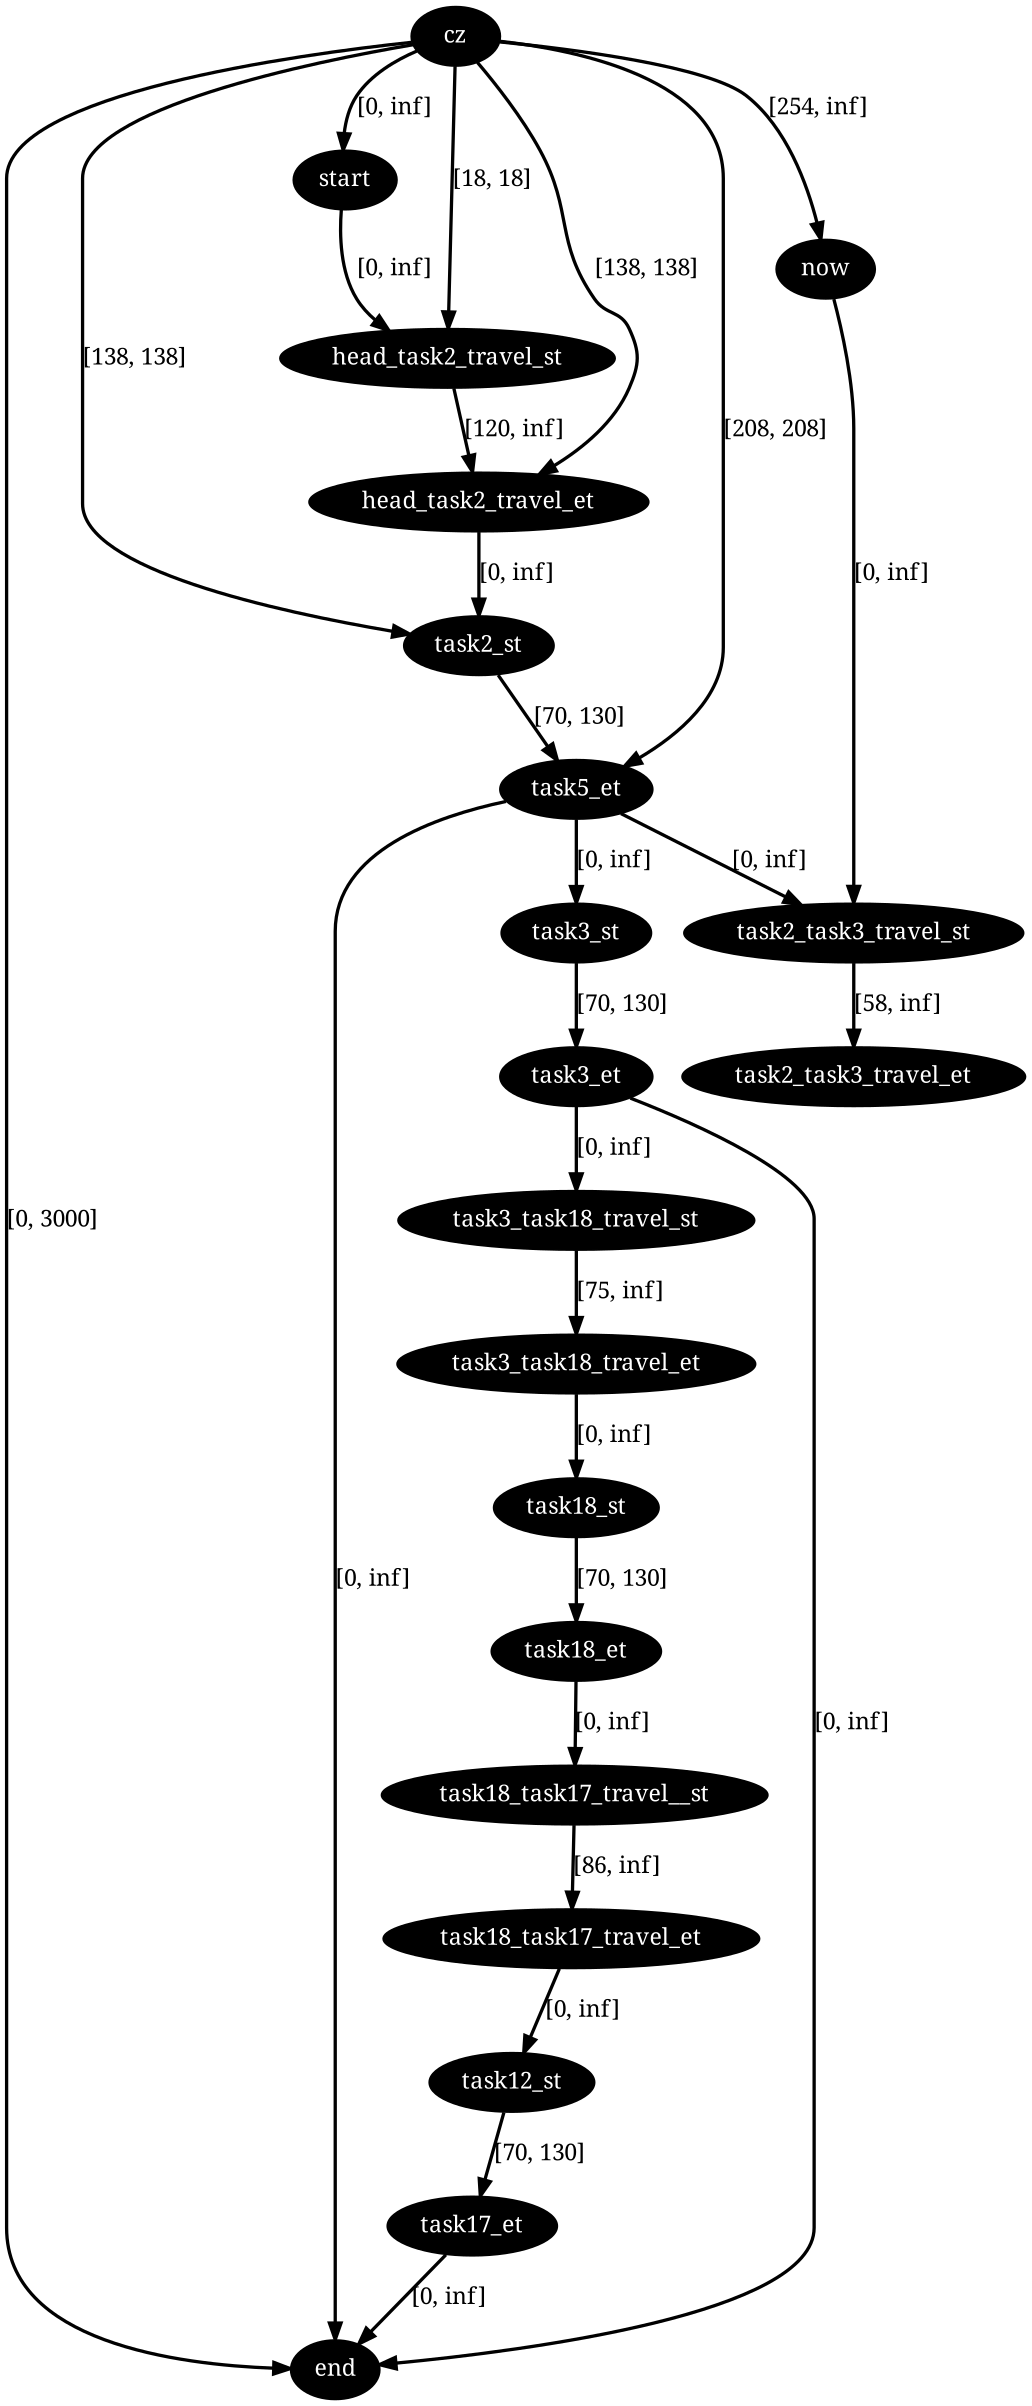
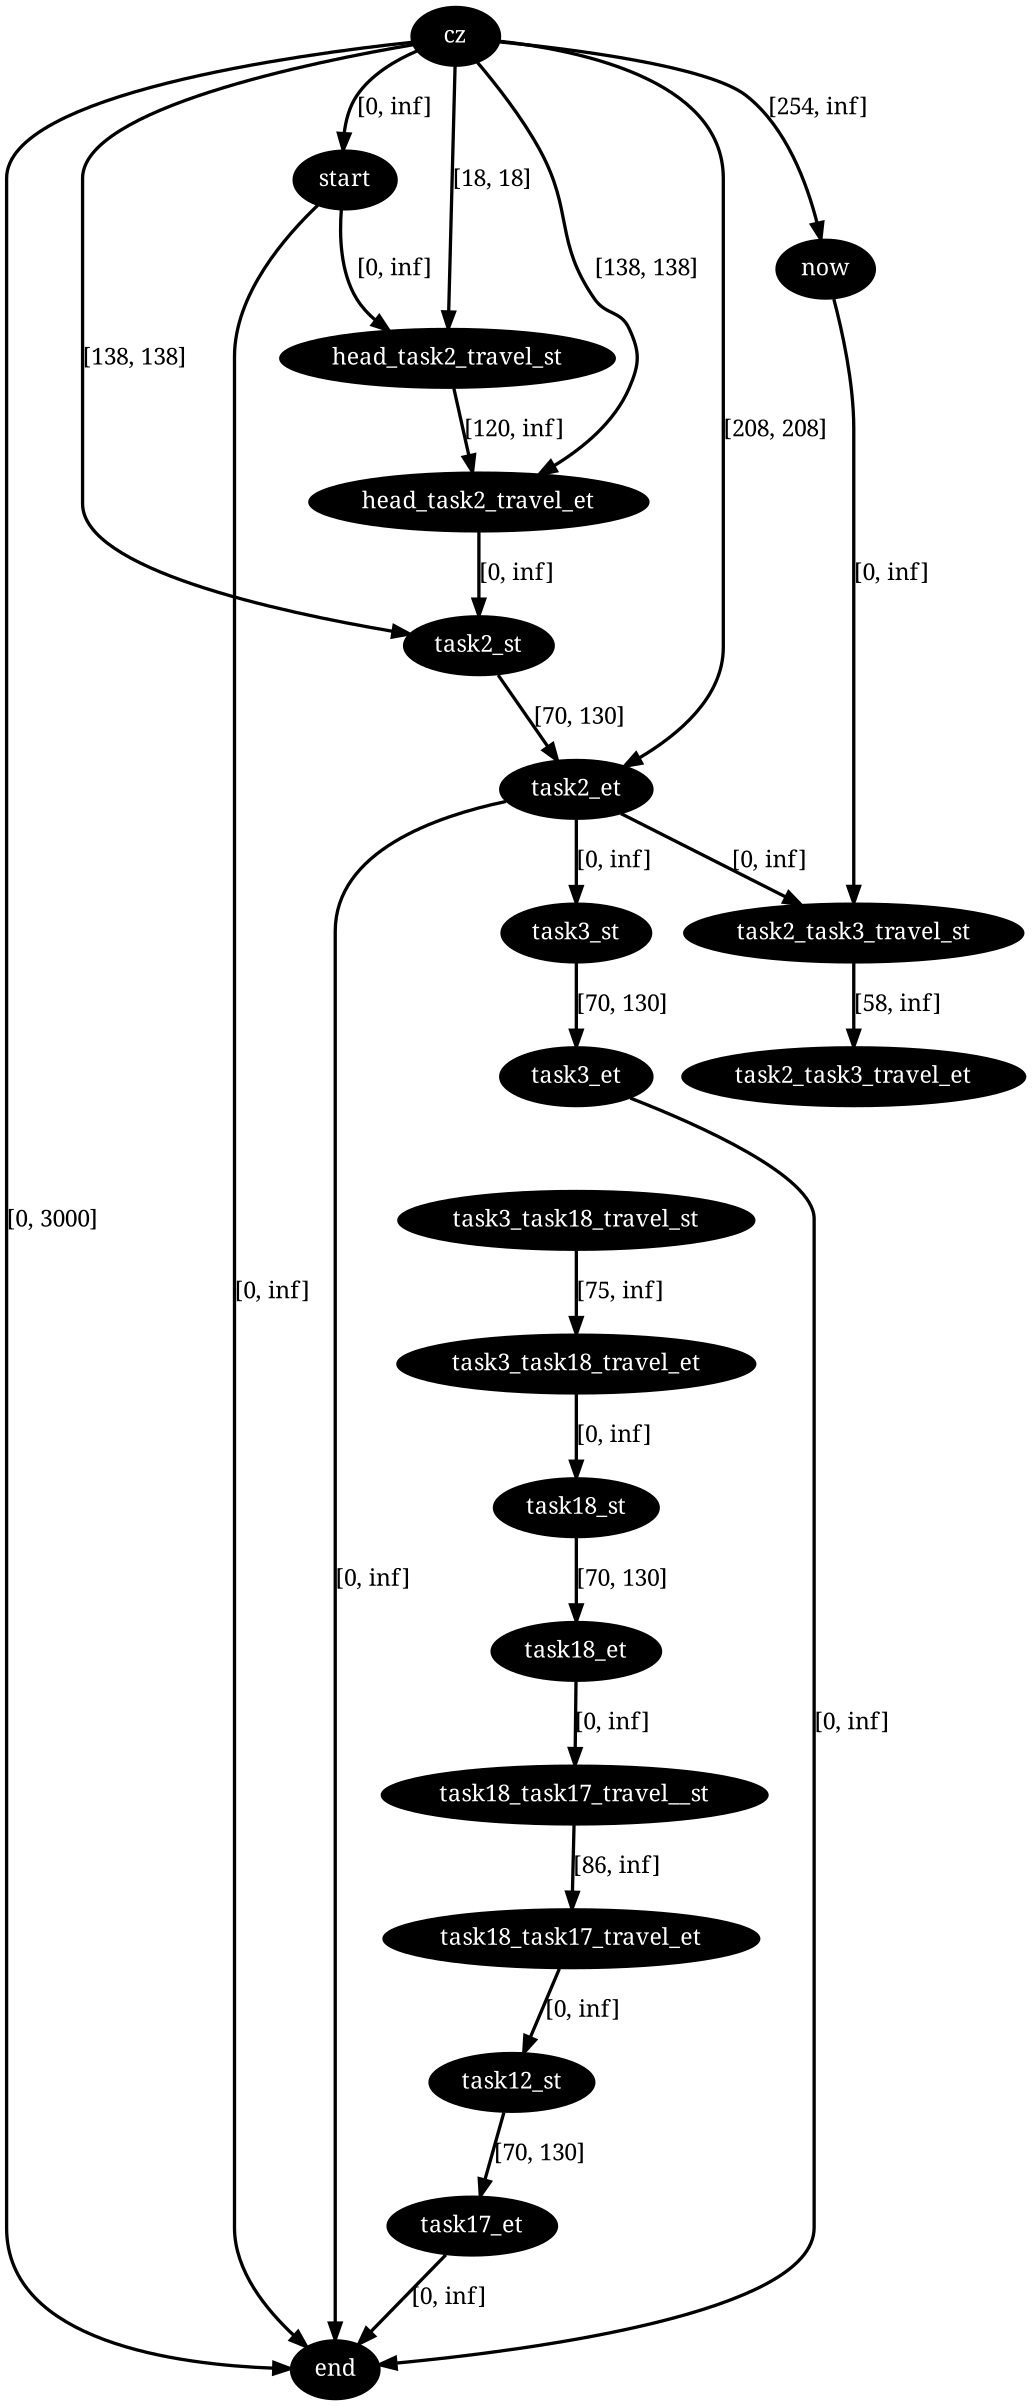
node "task5_et": label "task5_et" -> "task2_et"
edge "task3_et" -> "task3_task18_travel_st": removed, label "[0, inf]"
edge "start" -> "end": added, label "[0, inf]"
